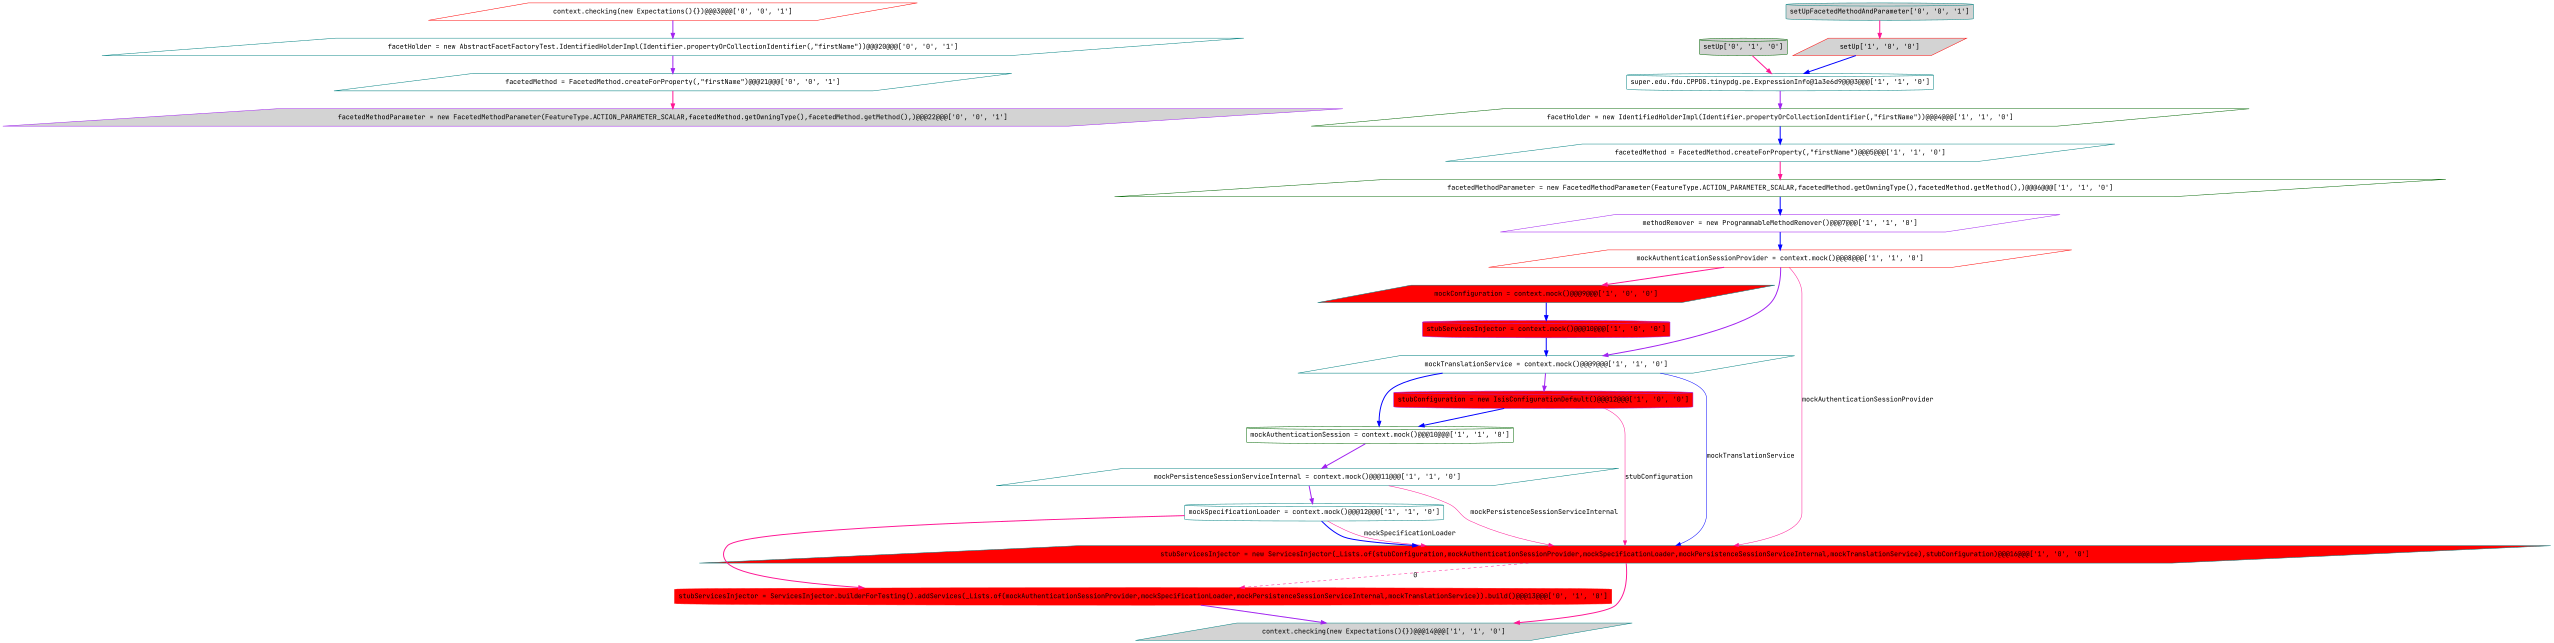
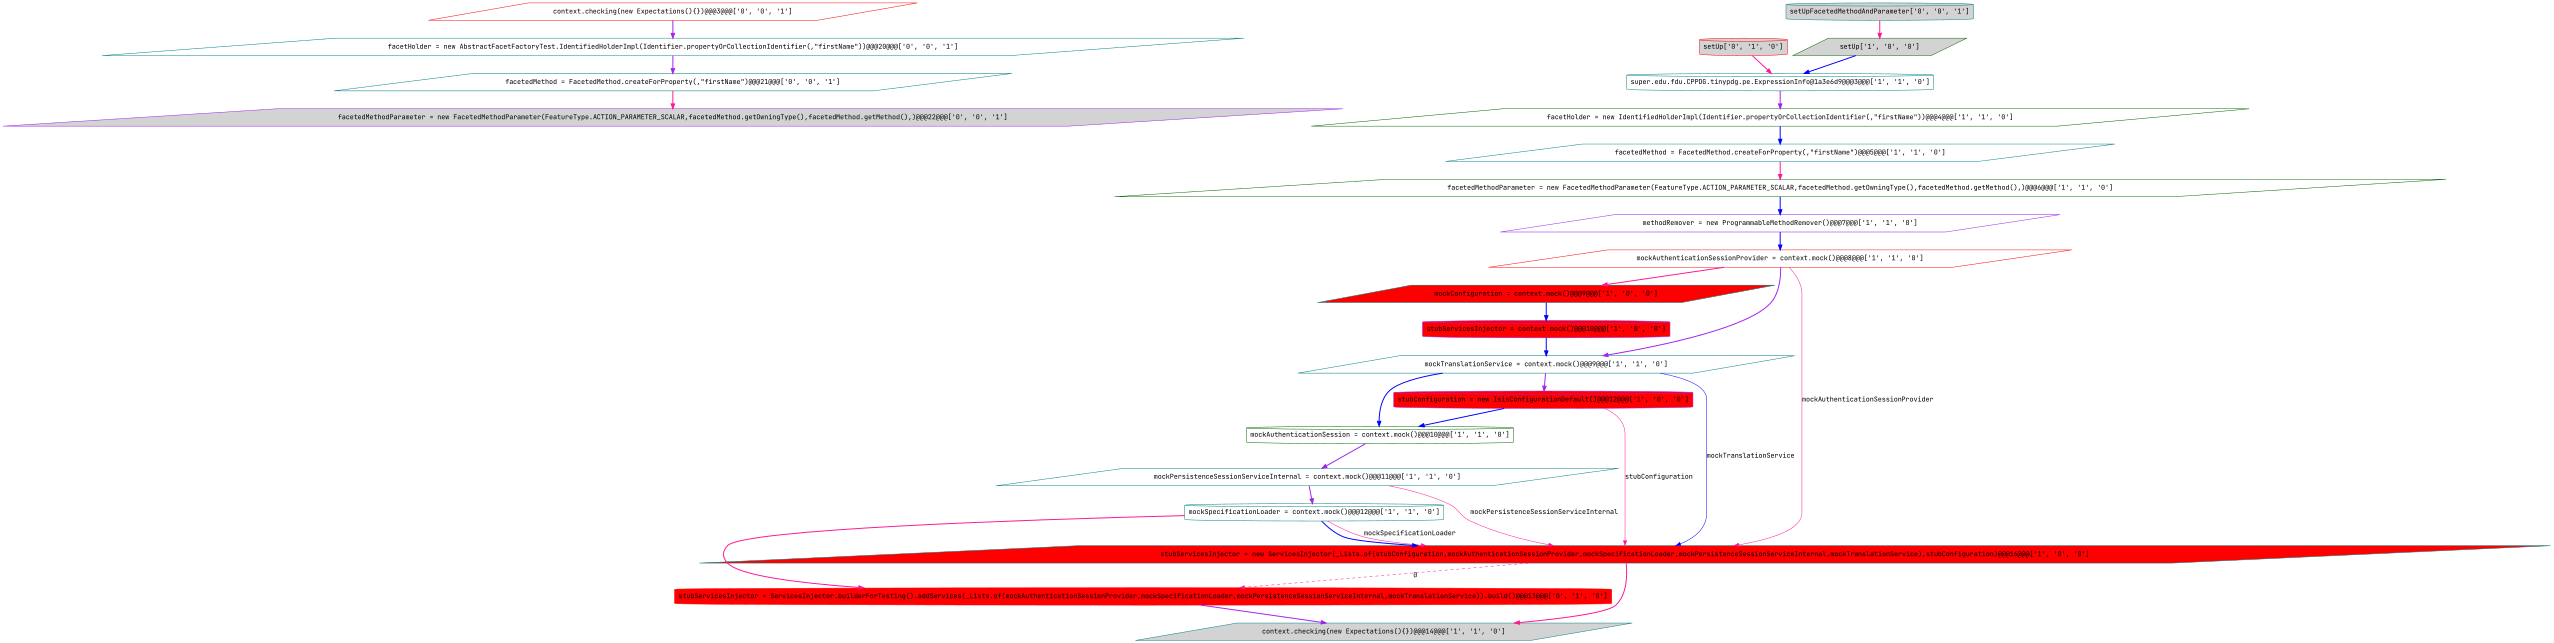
node "setUp['0', '1', '0']": color darkgreen -> red
node "setUp['1', '0', '0']": color red -> darkgreen
